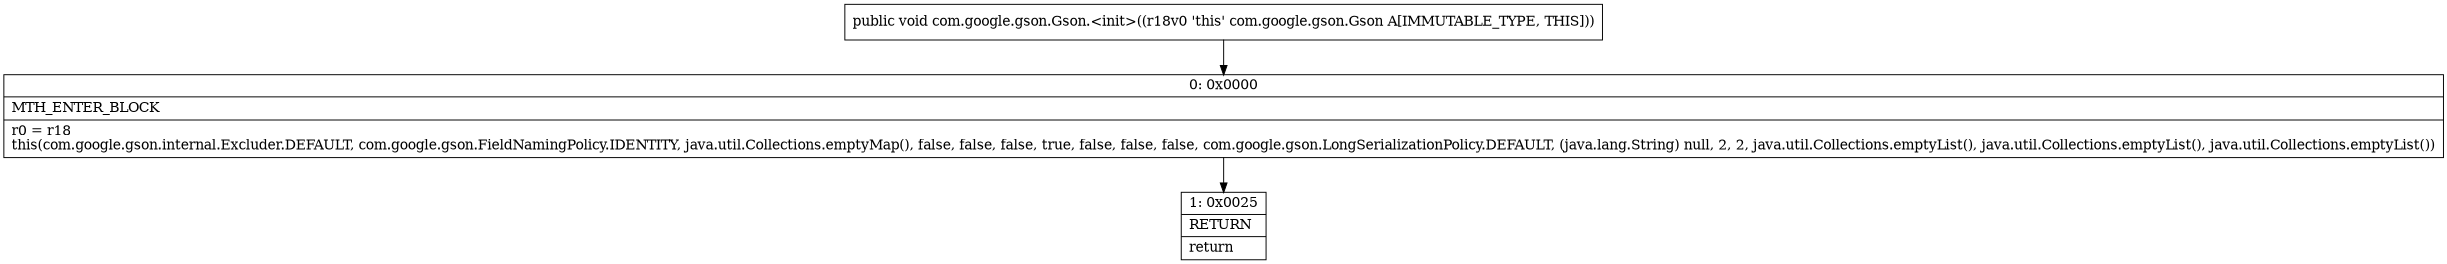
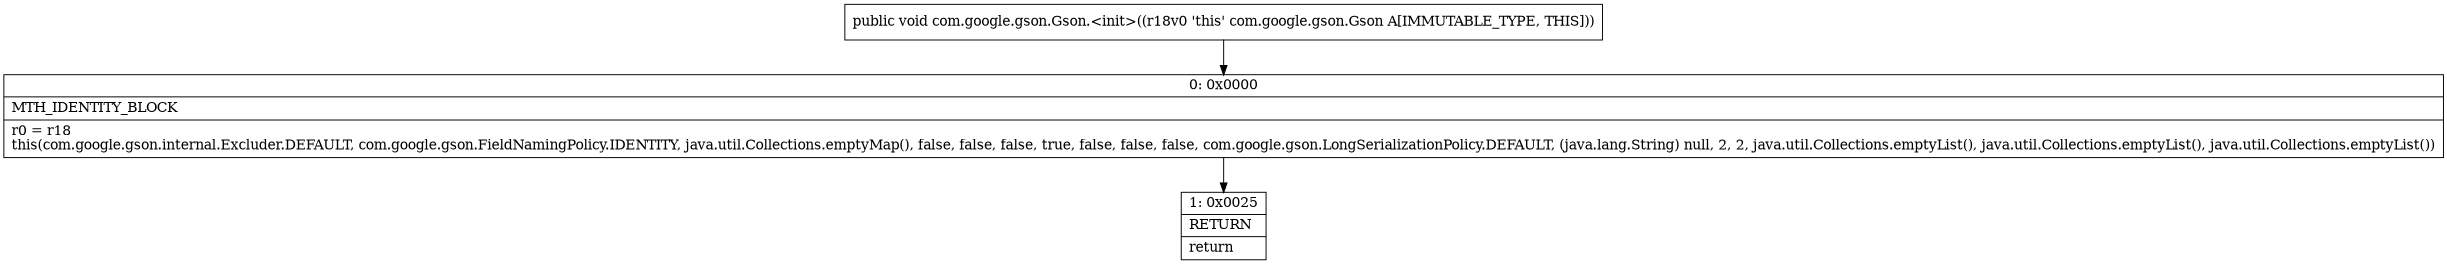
node "0: 0x0000": text "MTH_ENTER_BLOCK" -> "MTH_IDENTITY_BLOCK"
